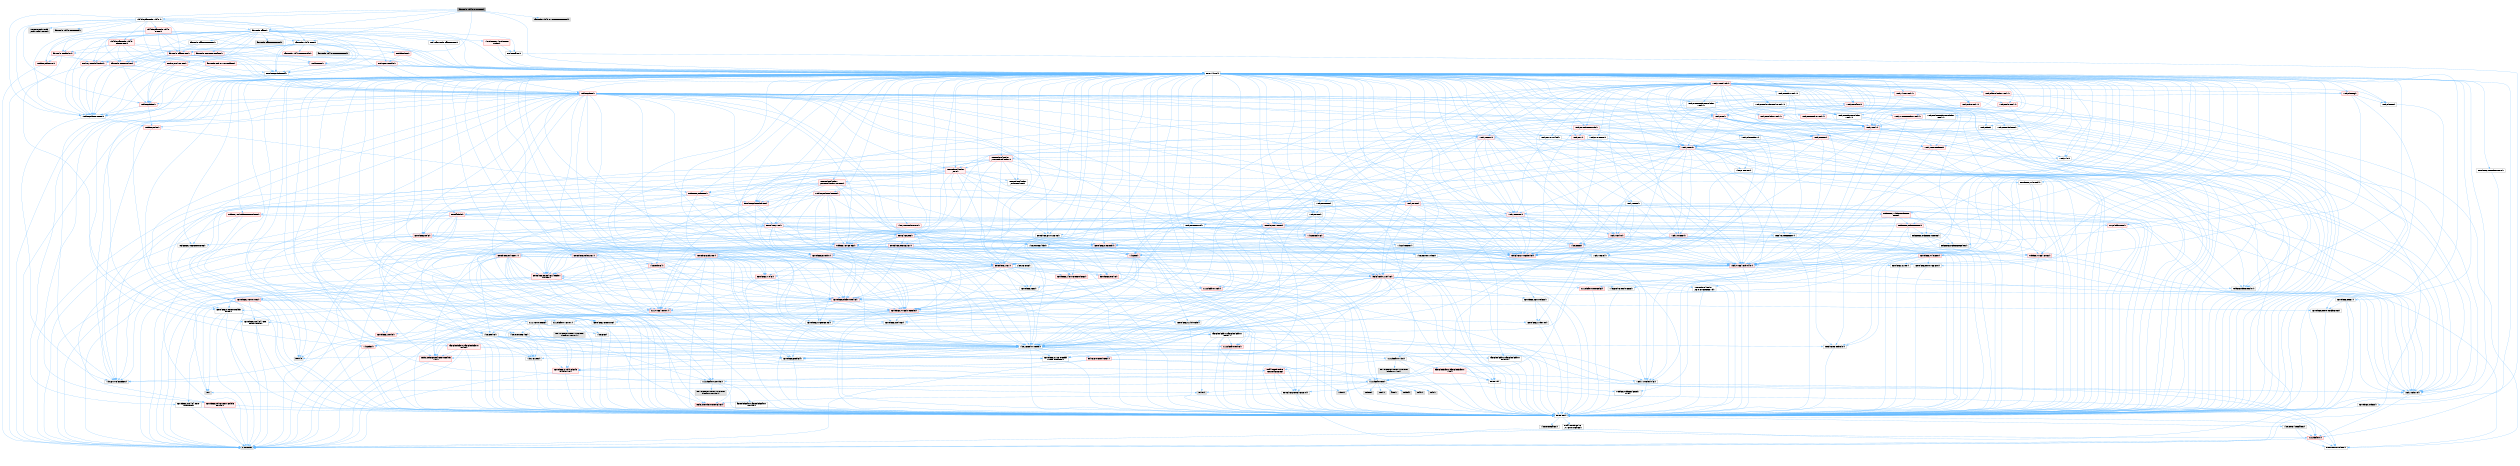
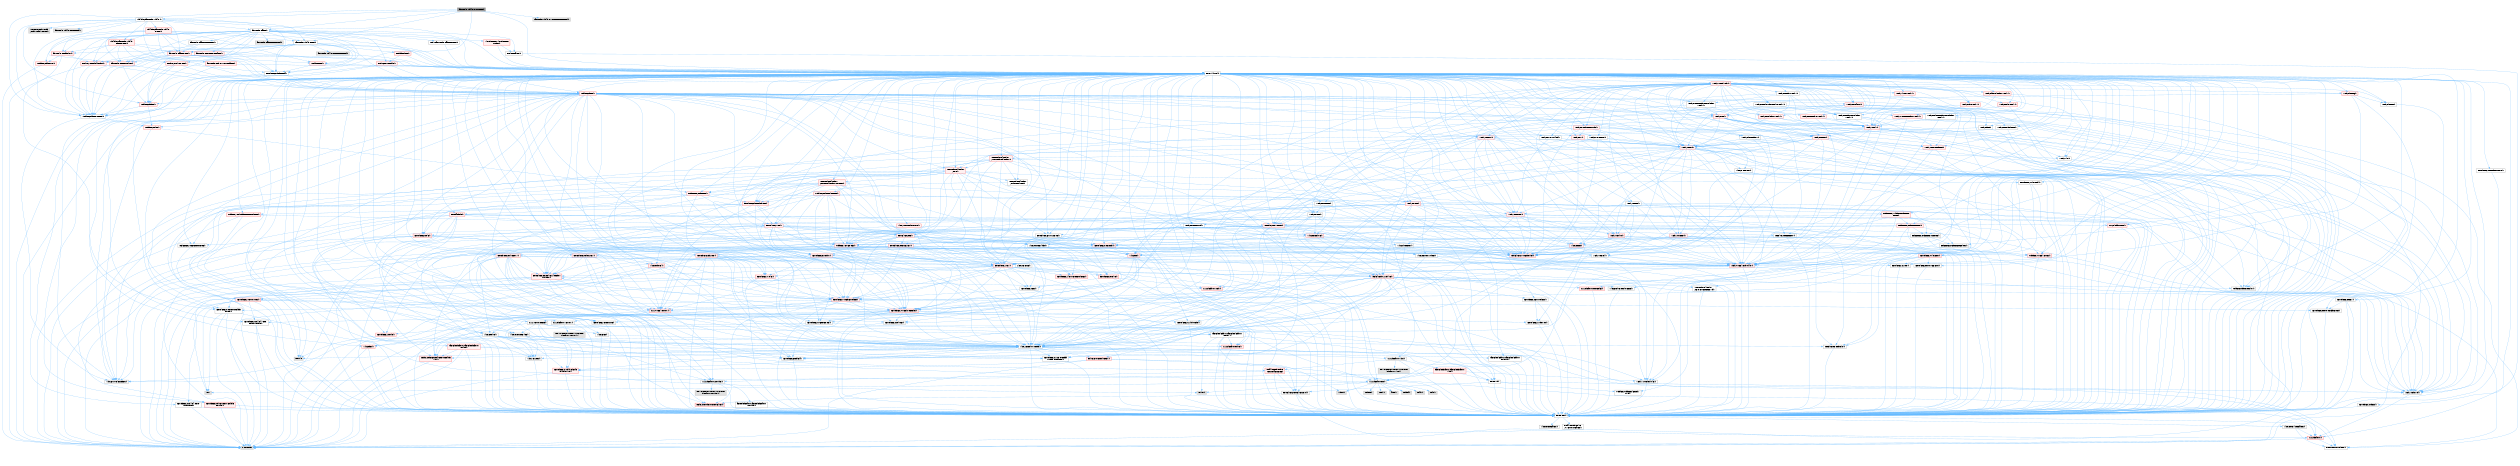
node "GameplayAbilitySpecHandle.h": removed
node "Templates/PlatformString.h": label "Templates/PlatformString.h" -> "Templates/UnrealTemplate.h"
